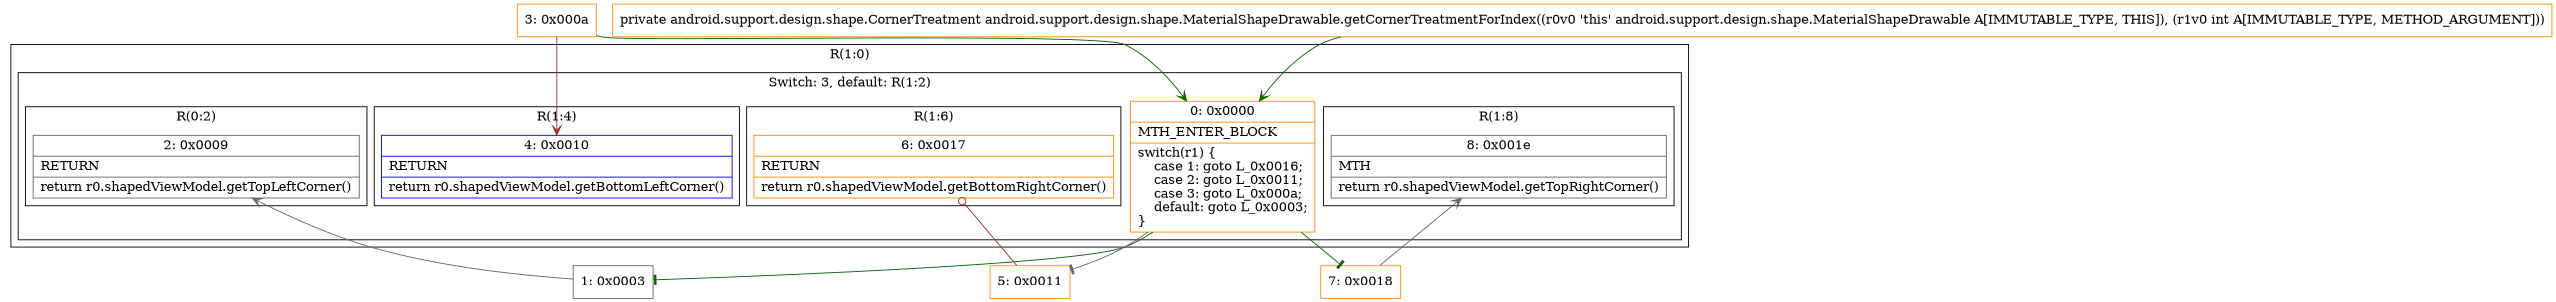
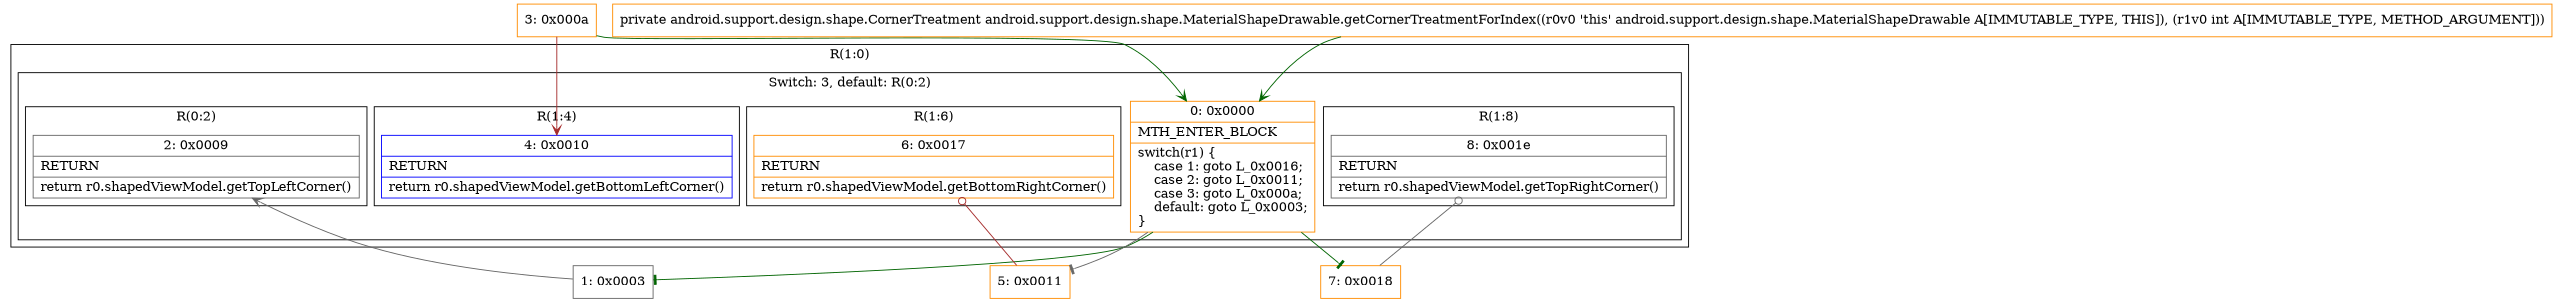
cluster "Switch: 3, default: R(1:2)": label "Switch: 3, default: R(1:2)" -> "Switch: 3, default: R(0:2)"
node "8: 0x001e": text "MTH" -> "RETURN"
edge "7: 0x0018" -> "8: 0x001e": arrowhead vee -> odot
